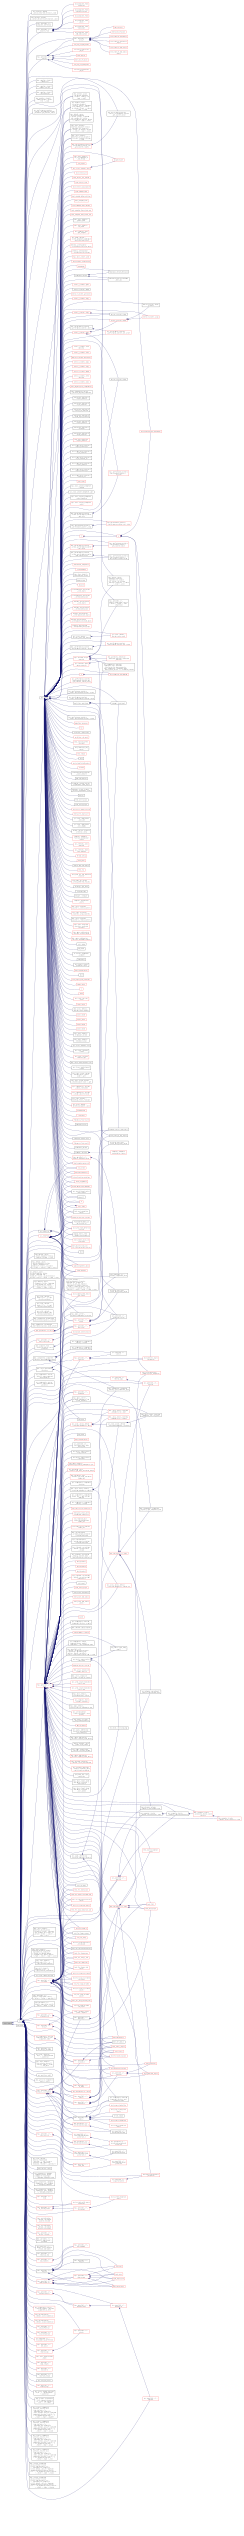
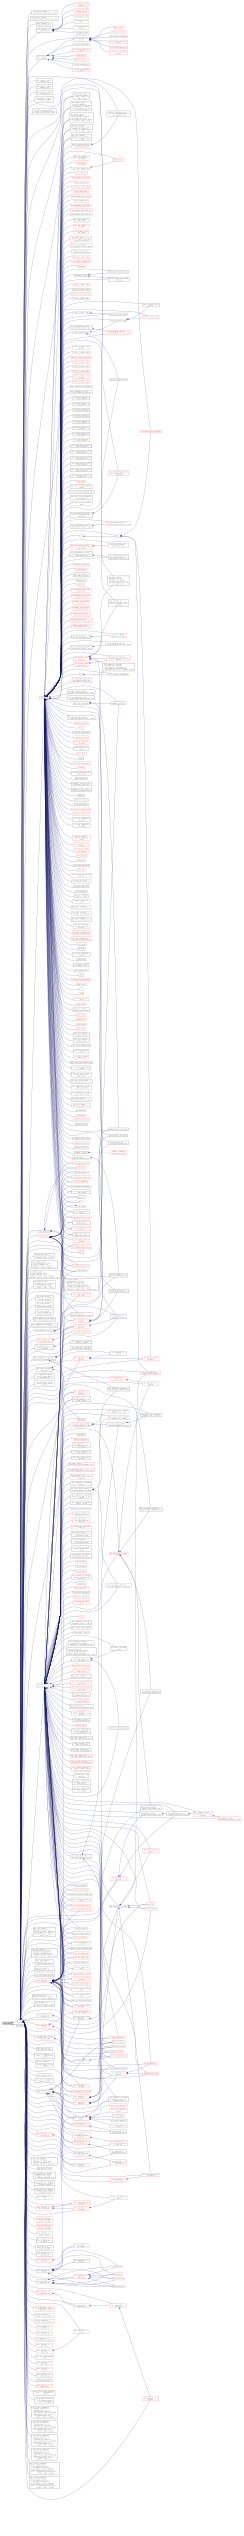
node "jacobi::server::stencil _iterator::step": removed
